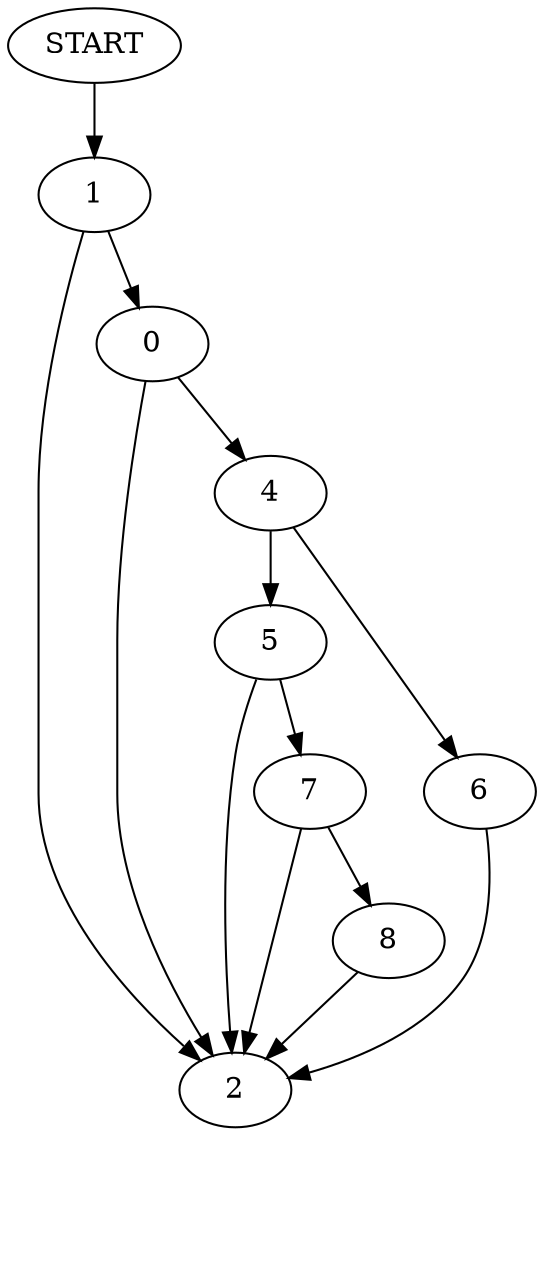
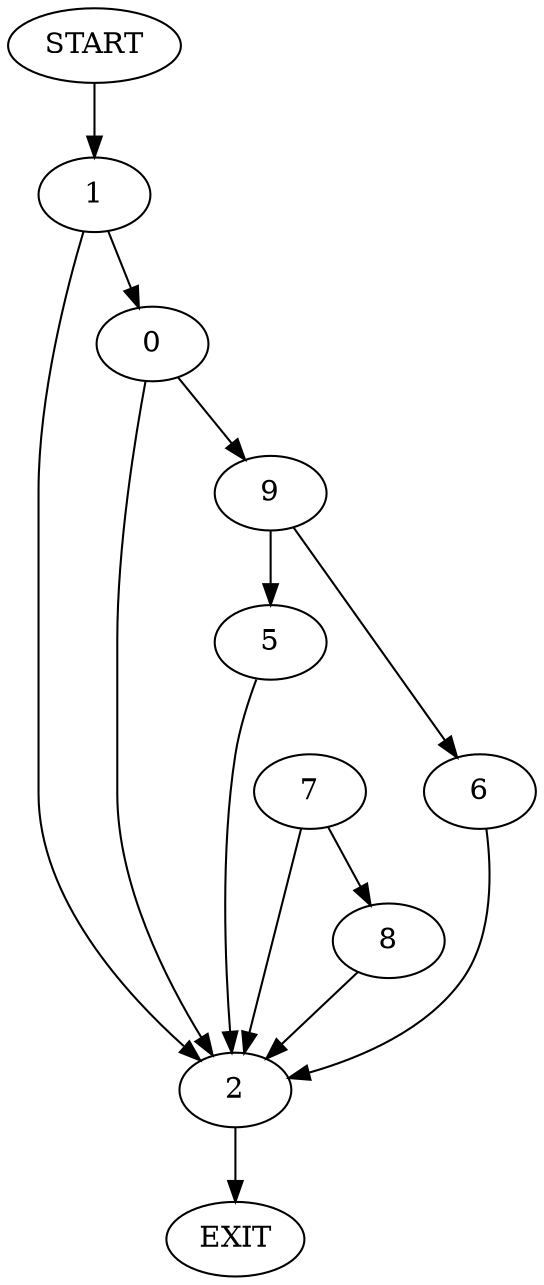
node "4": label "4" -> "9"
edge "5" -> "7": removed
node "EXIT": added
